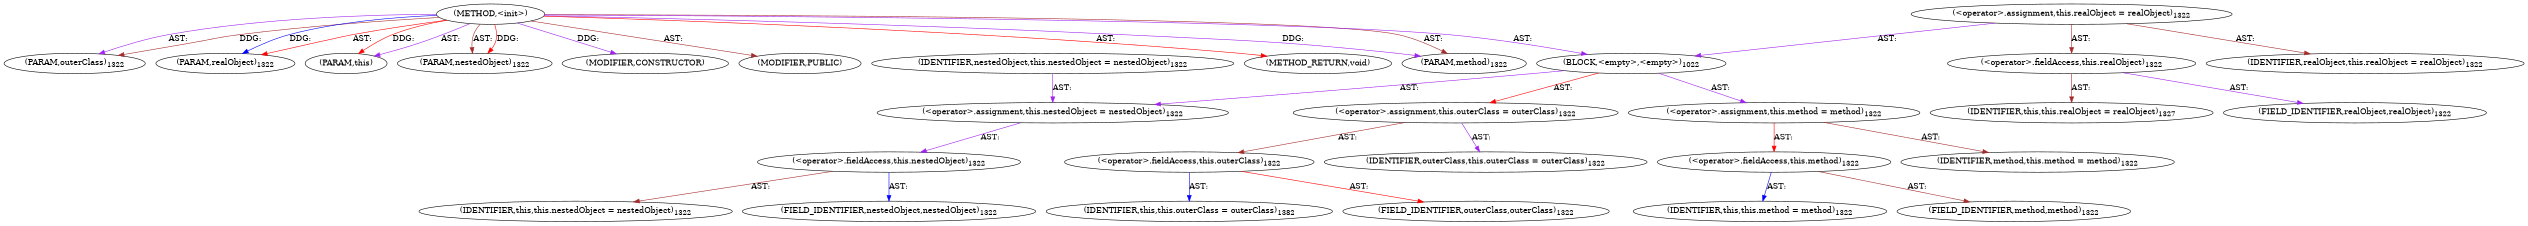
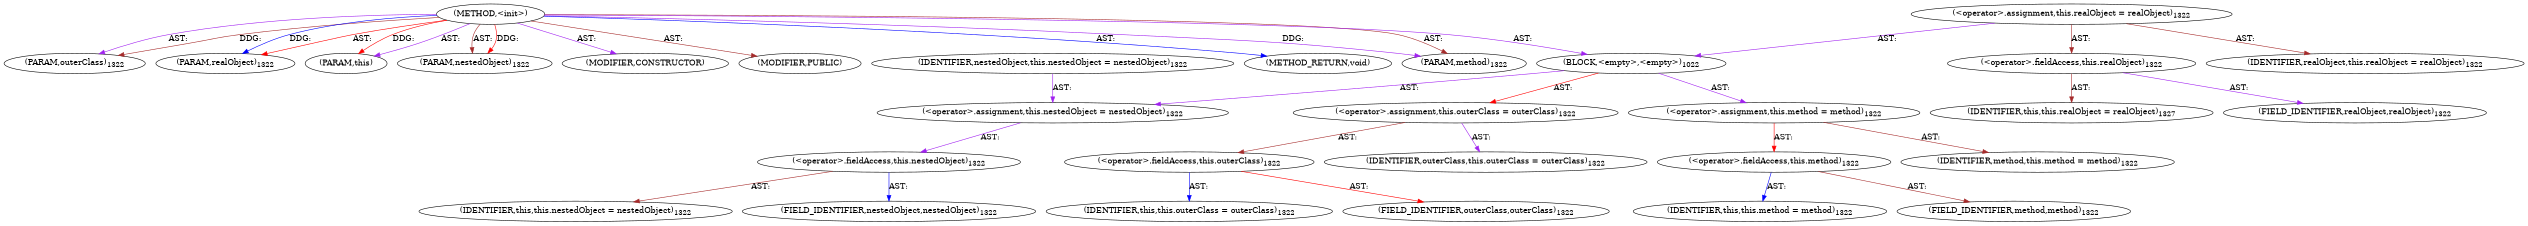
edge "(METHOD,<init>)" -> "(METHOD_RETURN,void)": color red -> blue
edge "(METHOD,<init>)" -> "(MODIFIER,CONSTRUCTOR)": label "DDG: " -> "AST: "
node "(IDENTIFIER,this,this.outerClass = outerClass)": text "1382" -> "1322"
